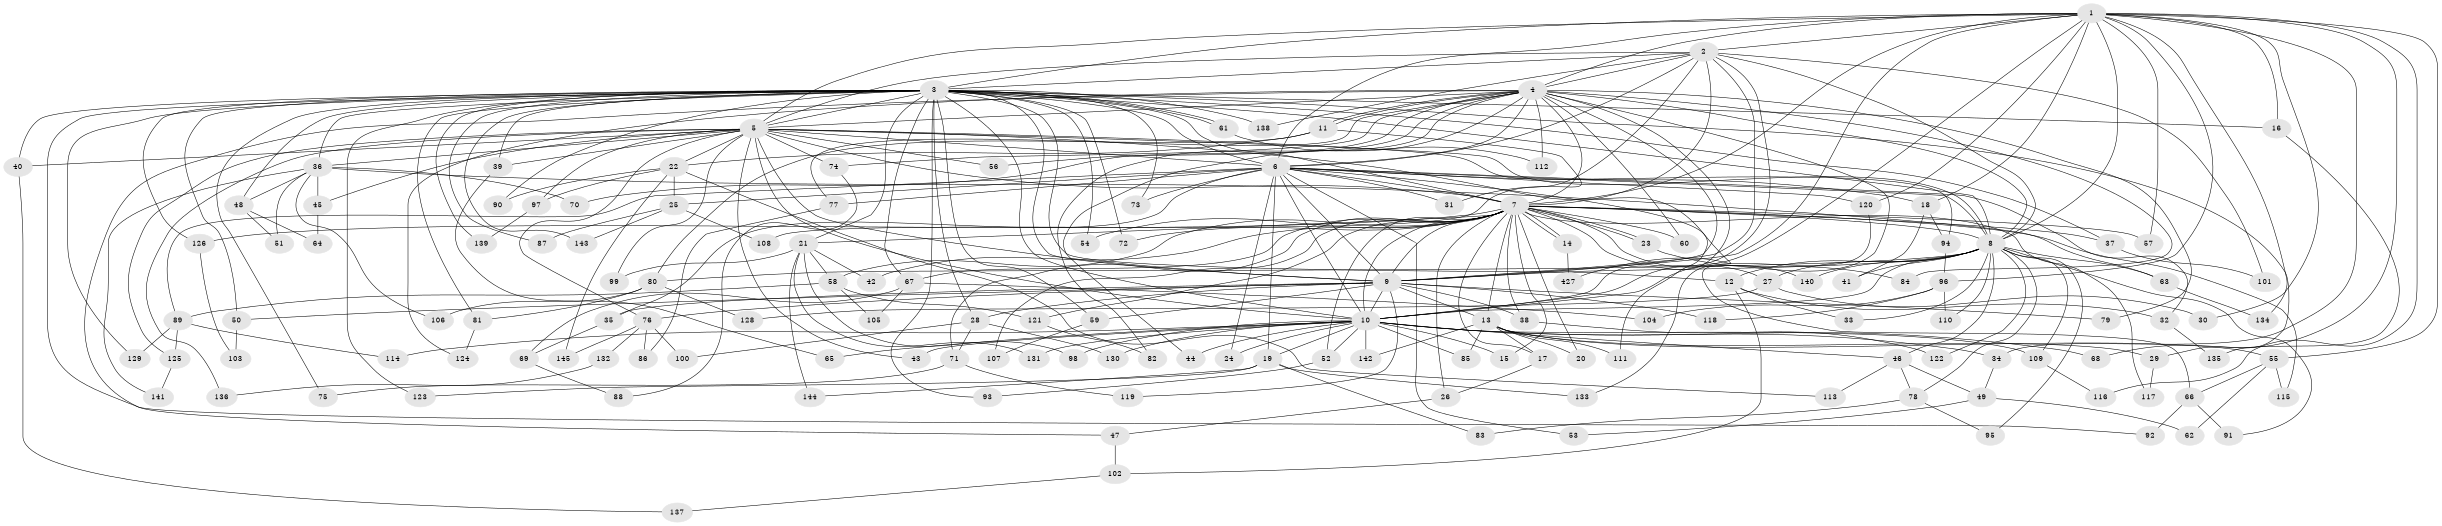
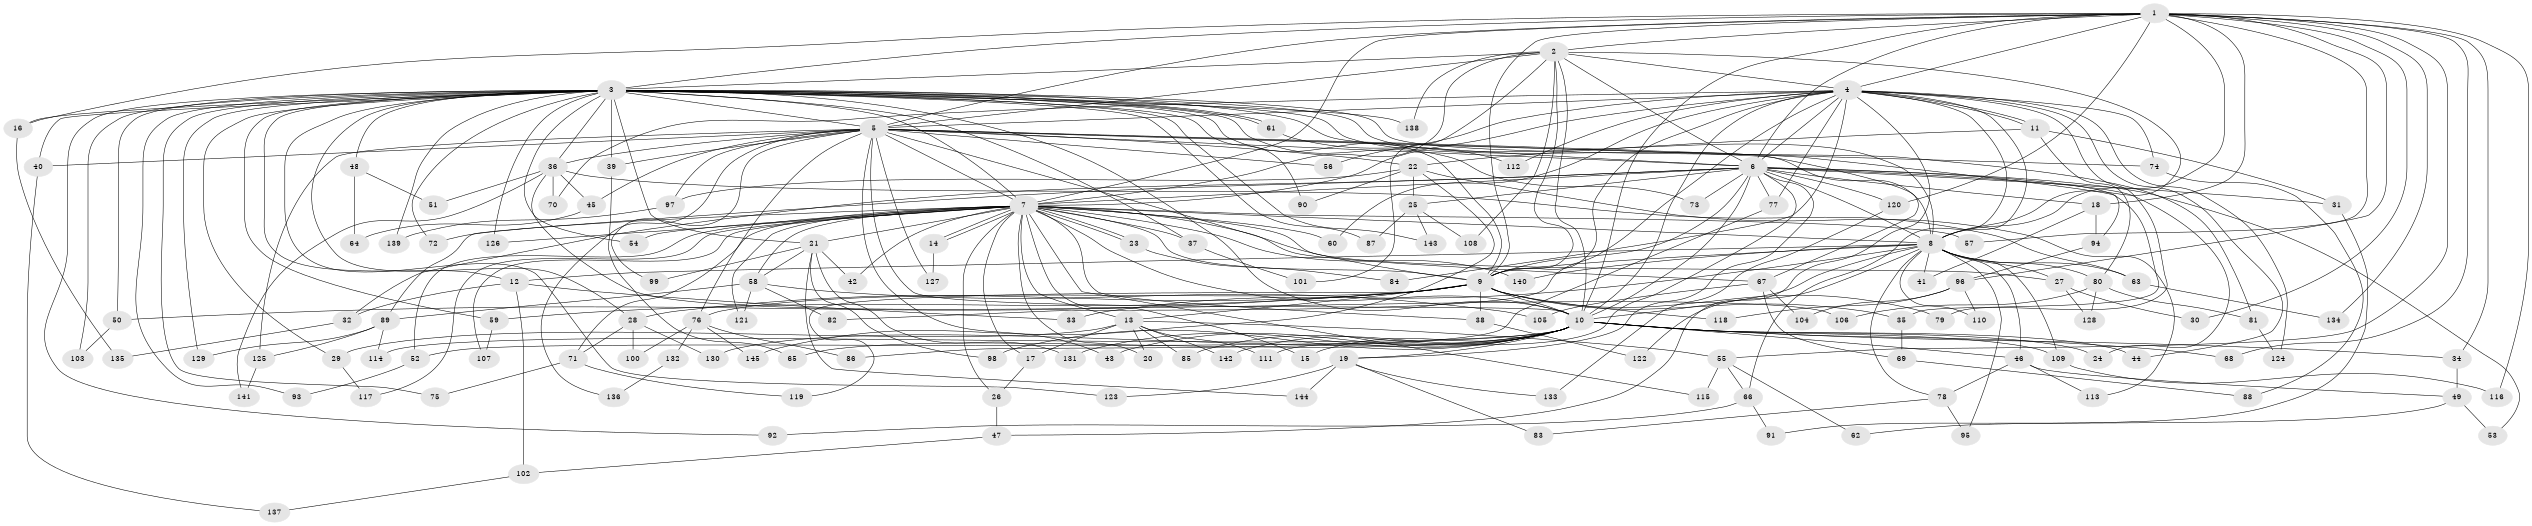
edge "36" -- "48": removed
node "427": label "427" -> "127"
edge "126" -- "103": now "3" -- "103"
edge "8" -- "91": now "31" -- "91"
edge "121" -- "82": now "58" -- "82"
